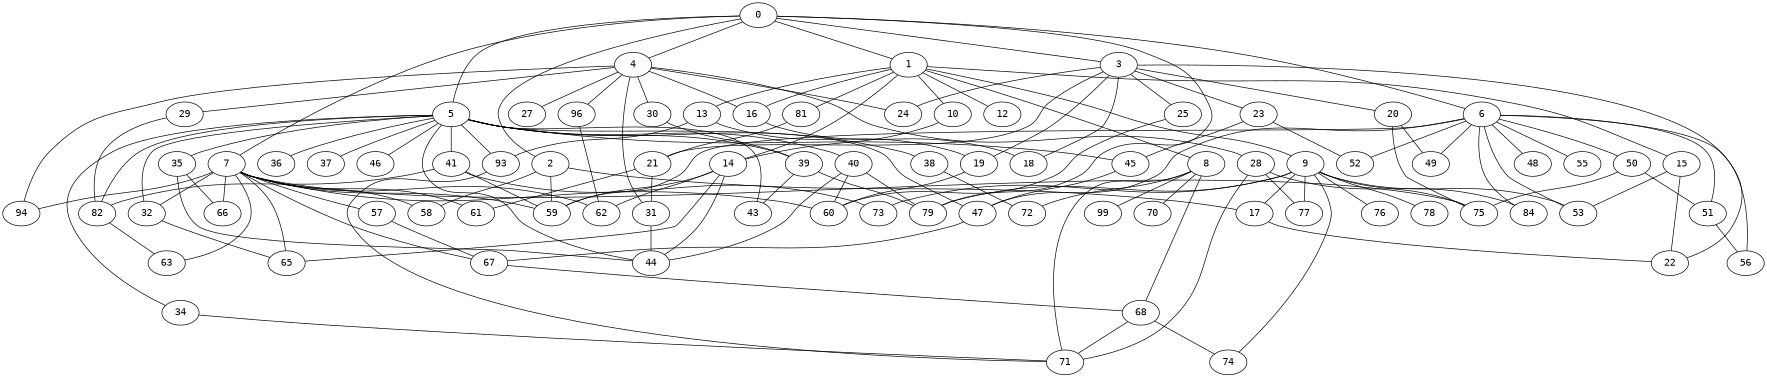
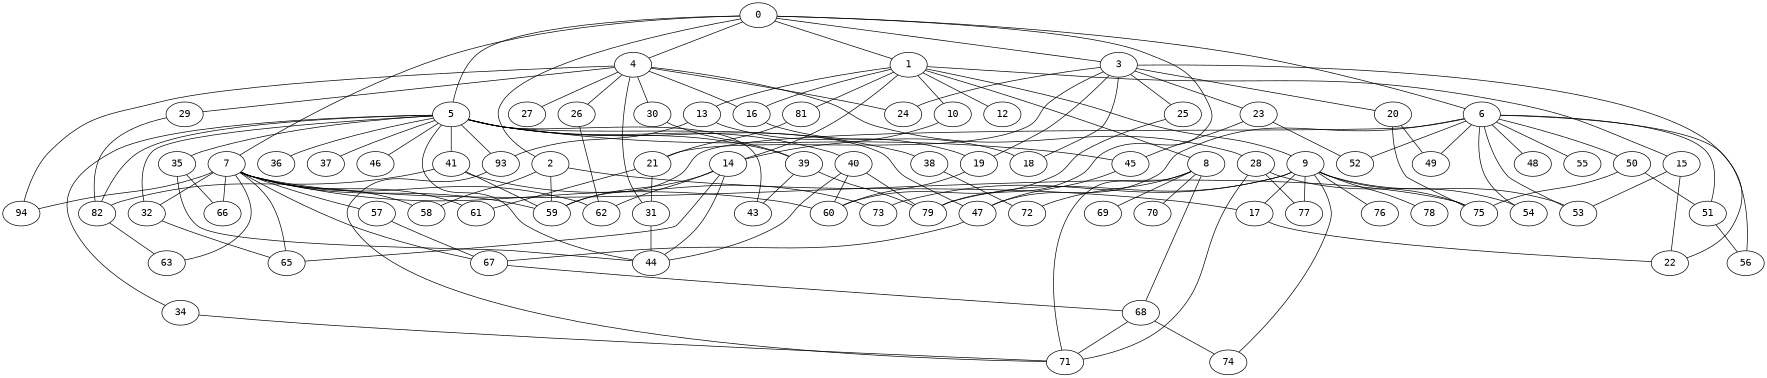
node "96": label "96" -> "26"
node "99": label "99" -> "69"
node "84": label "84" -> "54"
